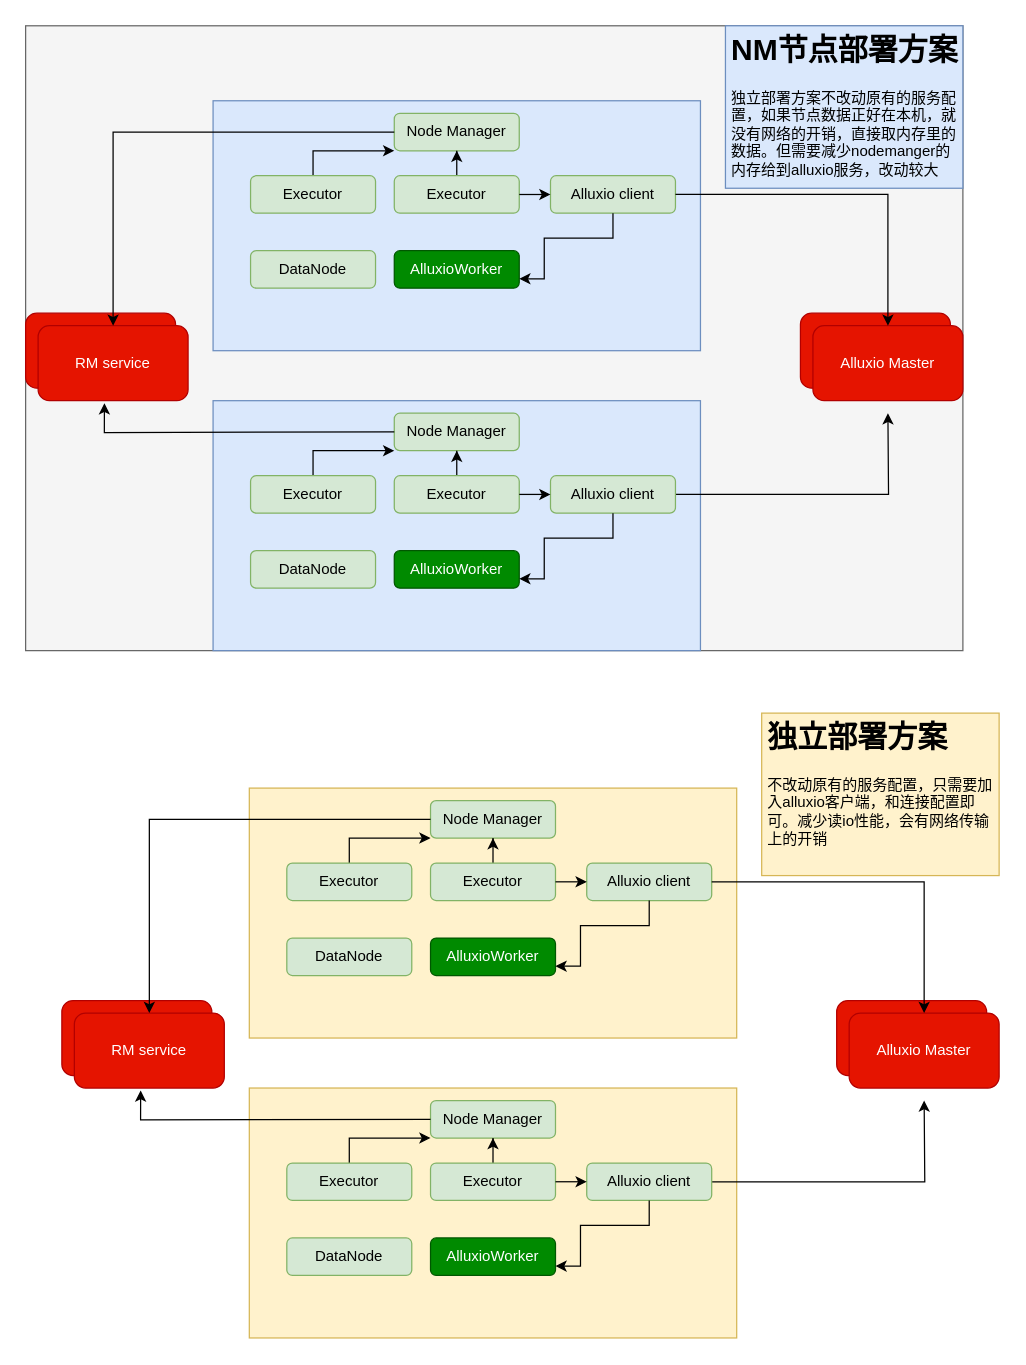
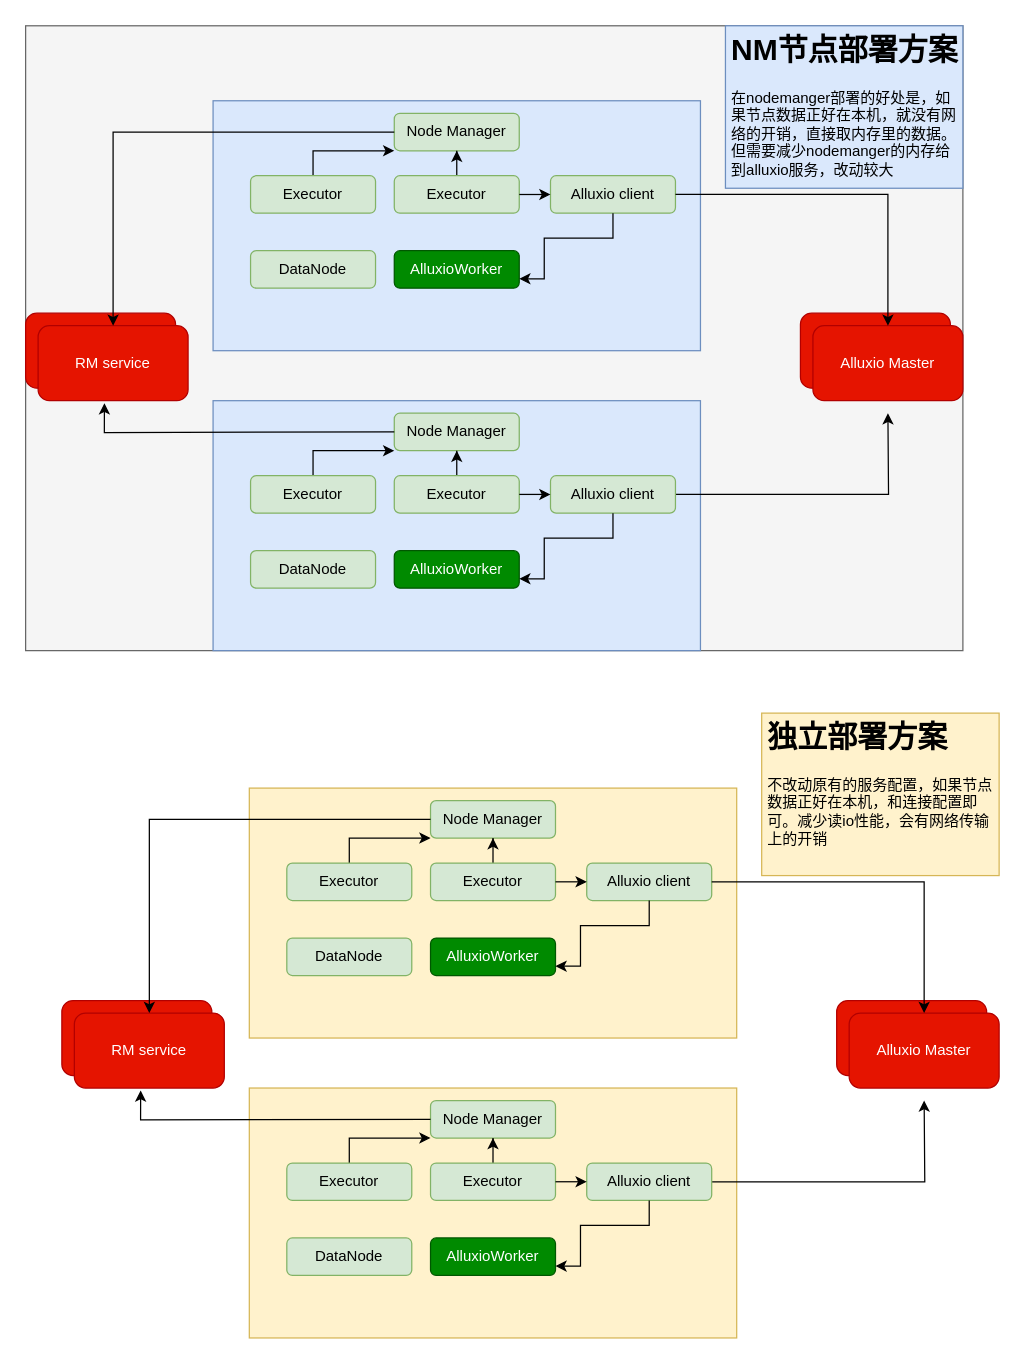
node "NM节点部署方案独立部署方案不改动原有的服务配置，如果节点数据正好在本机，就没有网络的开销，直接取内存里的数据。但需要减少nodemanger的内存给到alluxio服务，改动较大": label "NM节点部署方案独立部署方案不改动原有的服务配置，如果节点数据正好在本机，就没有网络的开销，直接取内存里的数据。但需要减少nodemanger的内存给到alluxio服务，改动较大" -> "NM节点部署方案在nodemanger部署的好处是，如果节点数据正好在本机，就没有网络的开销，直接取内存里的数据。但需要减少nodemanger的内存给到alluxio服务，改动较大"
node "独立部署方案不改动原有的服务配置，只需要加入alluxio客户端，和连接配置即可。减少读io性能，会有网络传输上的开销": label "独立部署方案不改动原有的服务配置，只需要加入alluxio客户端，和连接配置即可。减少读io性能，会有网络传输上的开销" -> "独立部署方案不改动原有的服务配置，如果节点数据正好在本机，和连接配置即可。减少读io性能，会有网络传输上的开销"
